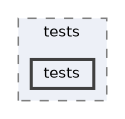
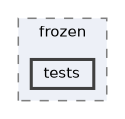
cluster "tests": label "tests" -> "frozen"
